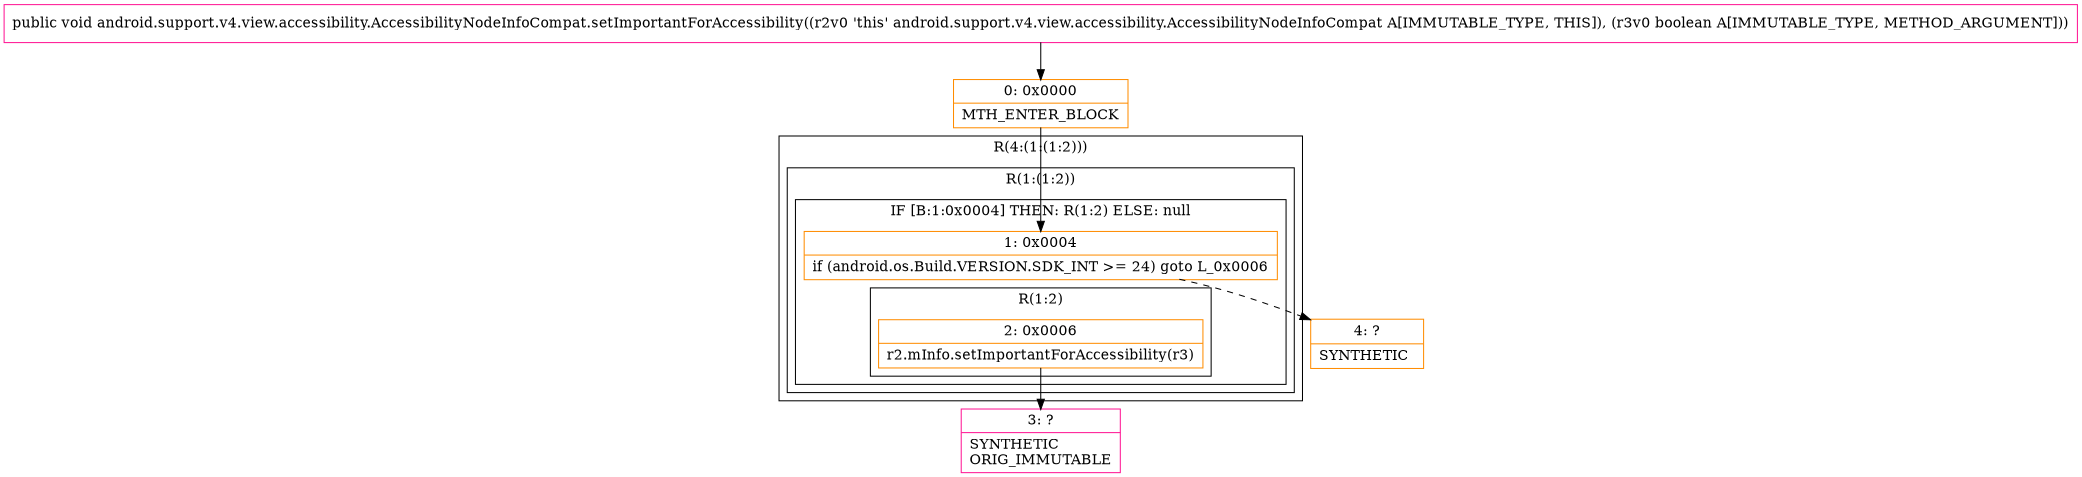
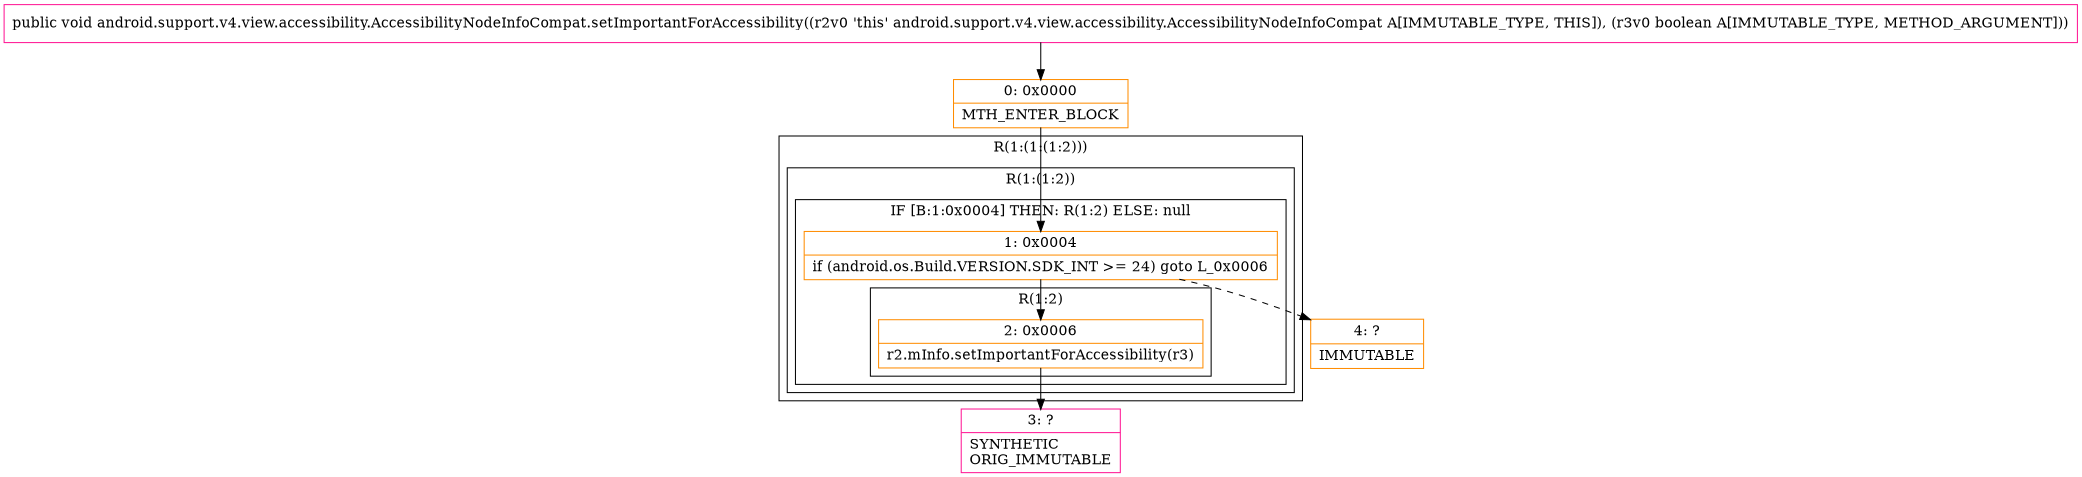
cluster "R(4:(1:(1:2)))": label "R(4:(1:(1:2)))" -> "R(1:(1:(1:2)))"
edge "1: 0x0004" -> "2: 0x0006": added
node "4: ?": text "SYNTHETIC" -> "IMMUTABLE"
